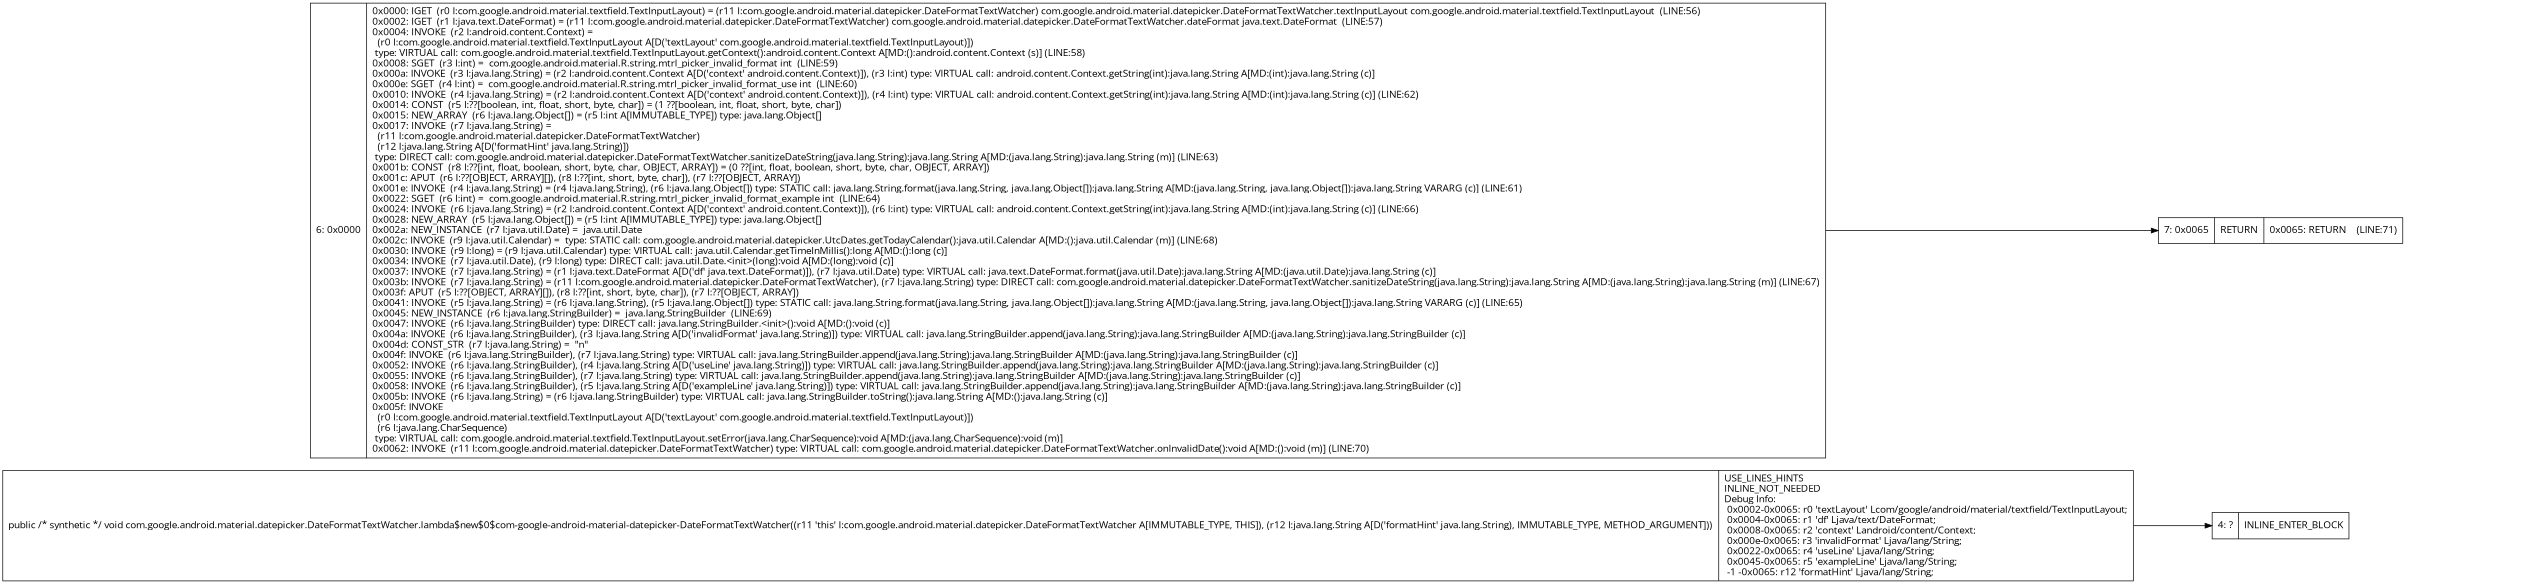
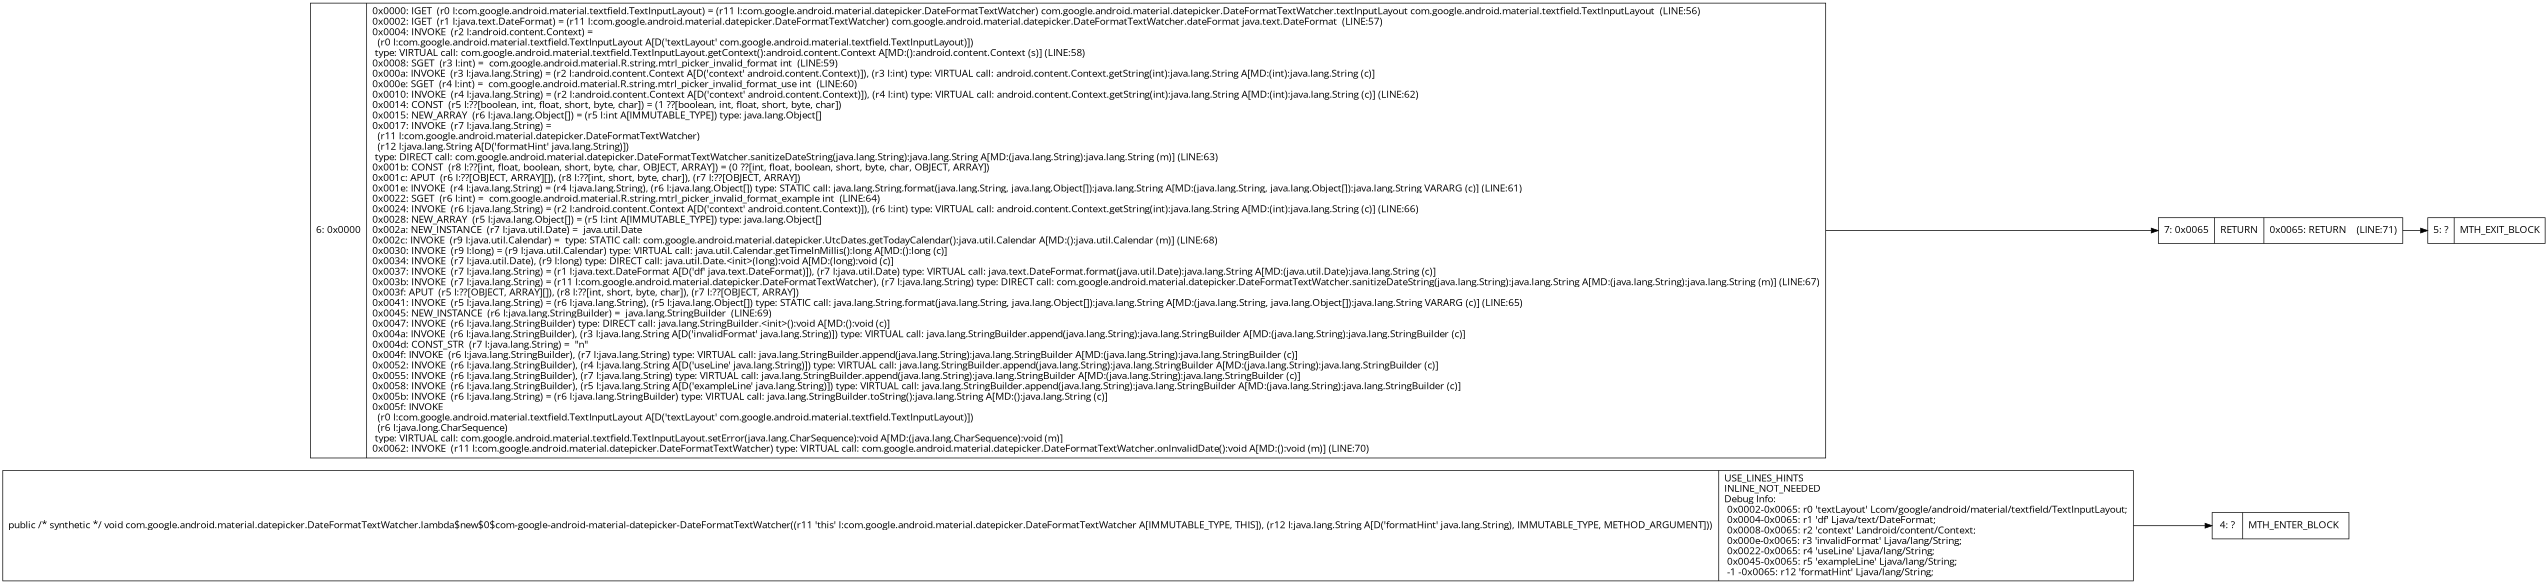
node "5: ?": added
node "6: 0x0000": text "(r6 I:java.lang.CharSequence)" -> "(r6 I:java.long.CharSequence)"
node "4: ?": text "INLINE_ENTER_BLOCK" -> "MTH_ENTER_BLOCK"
